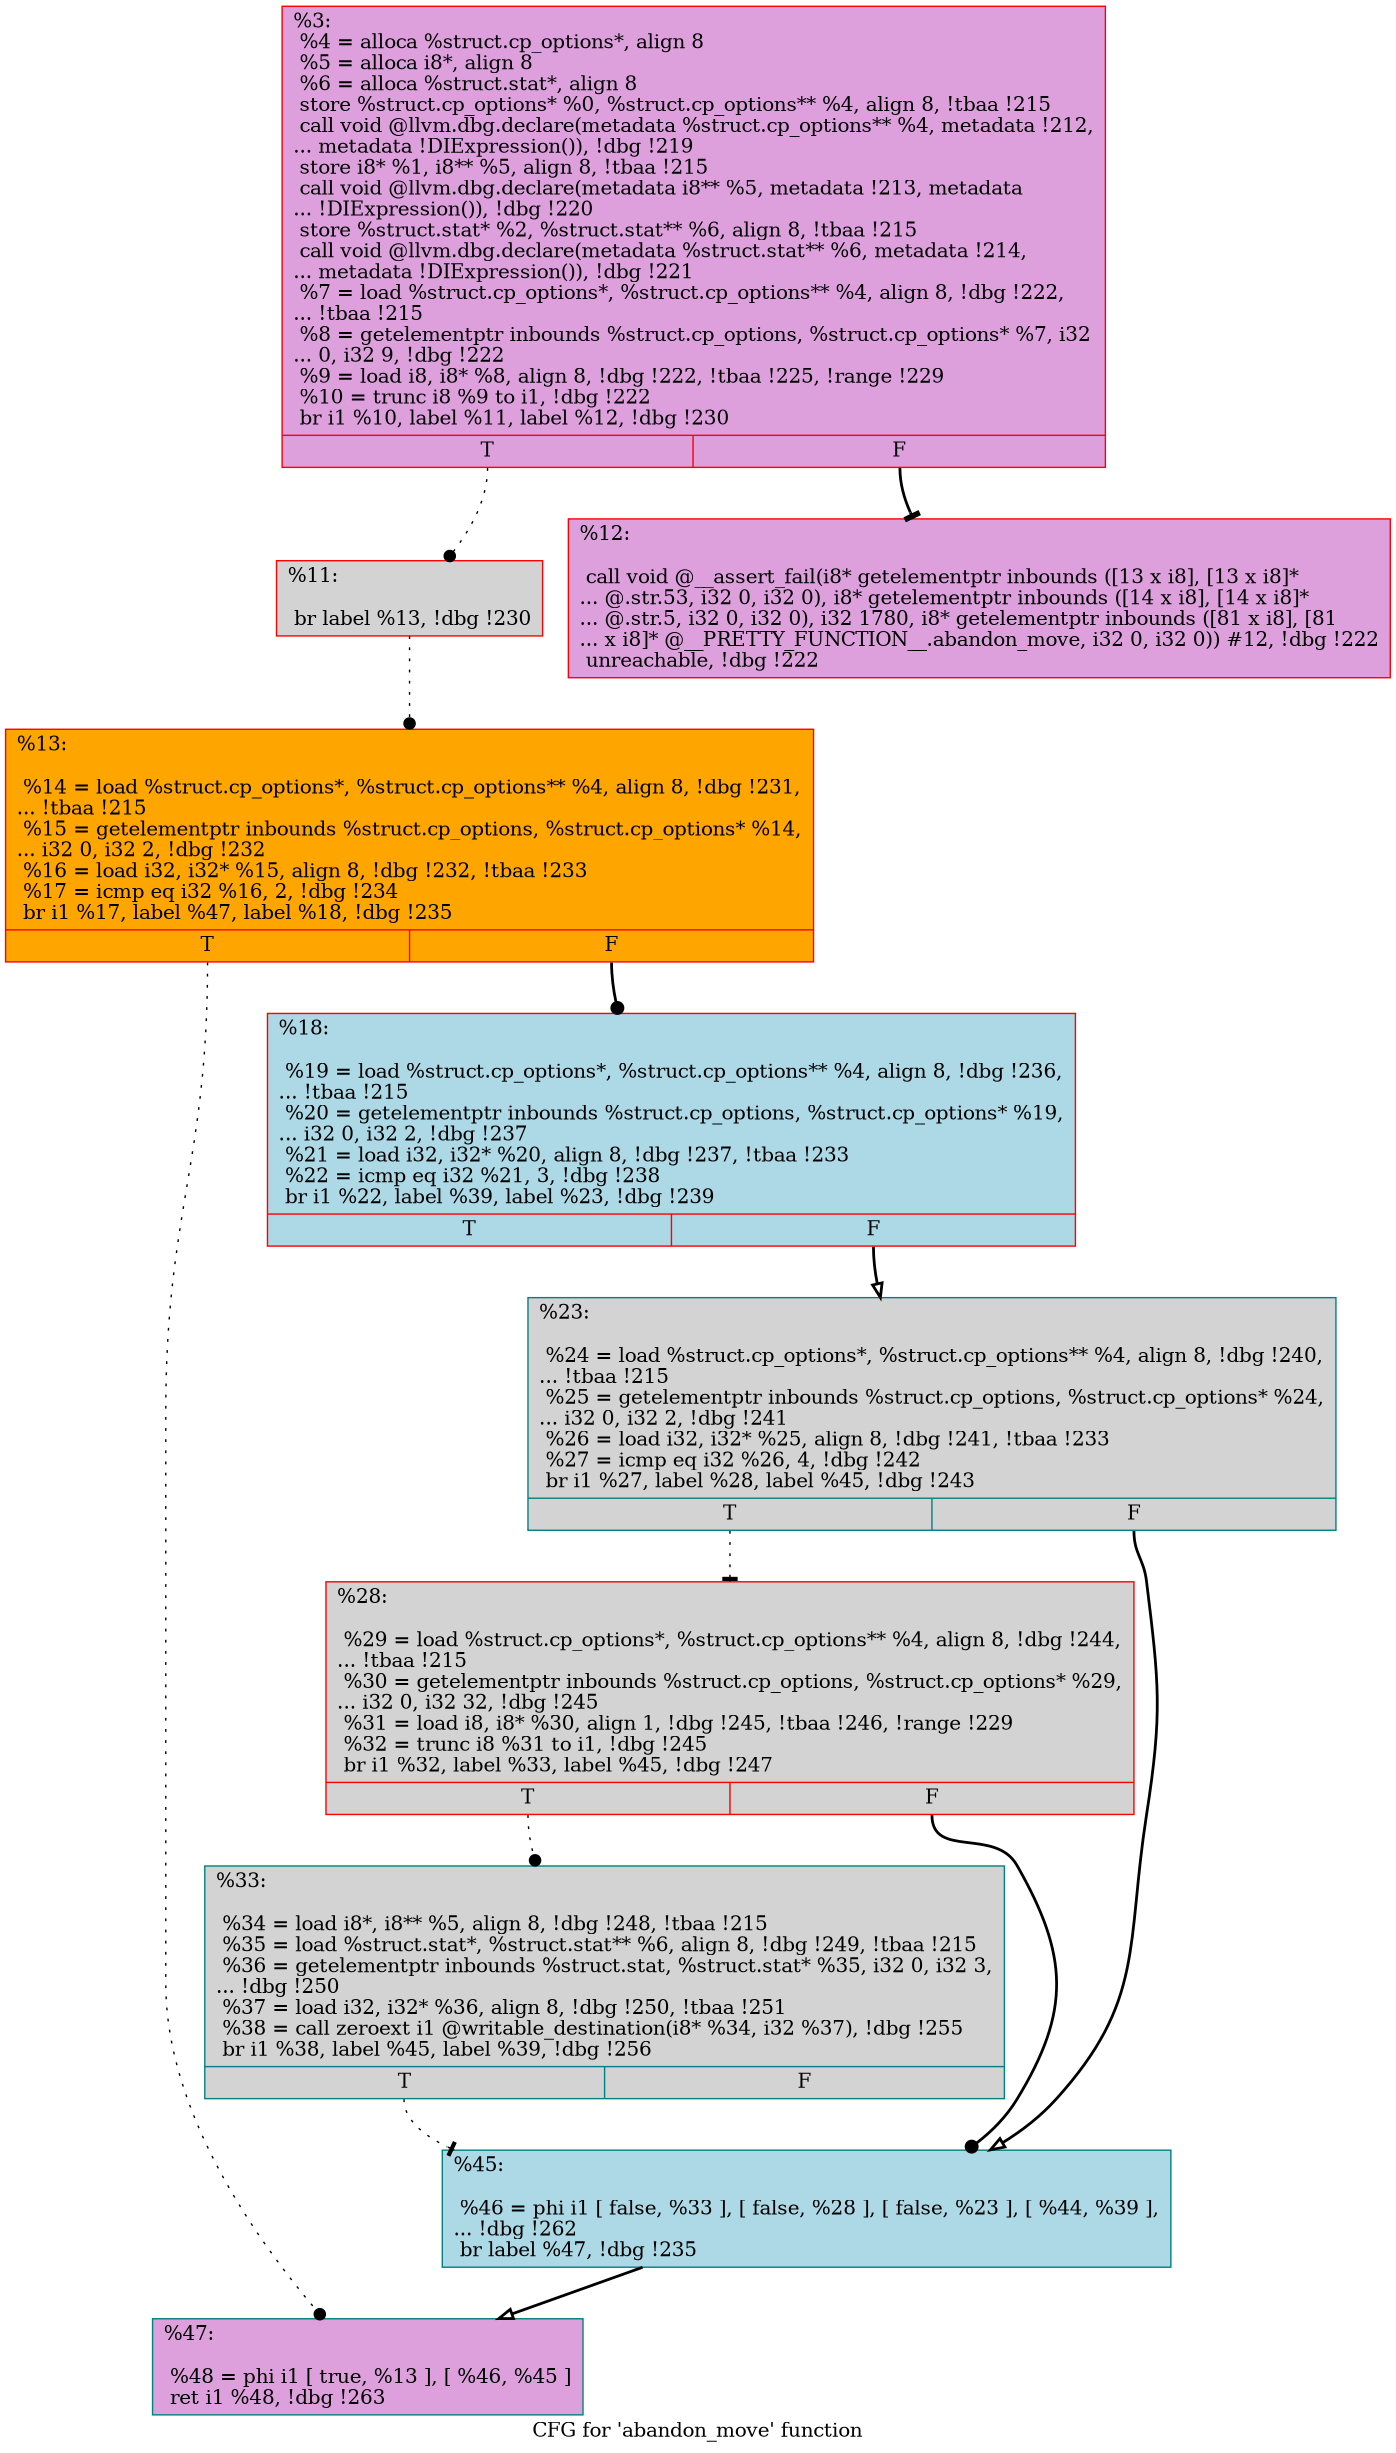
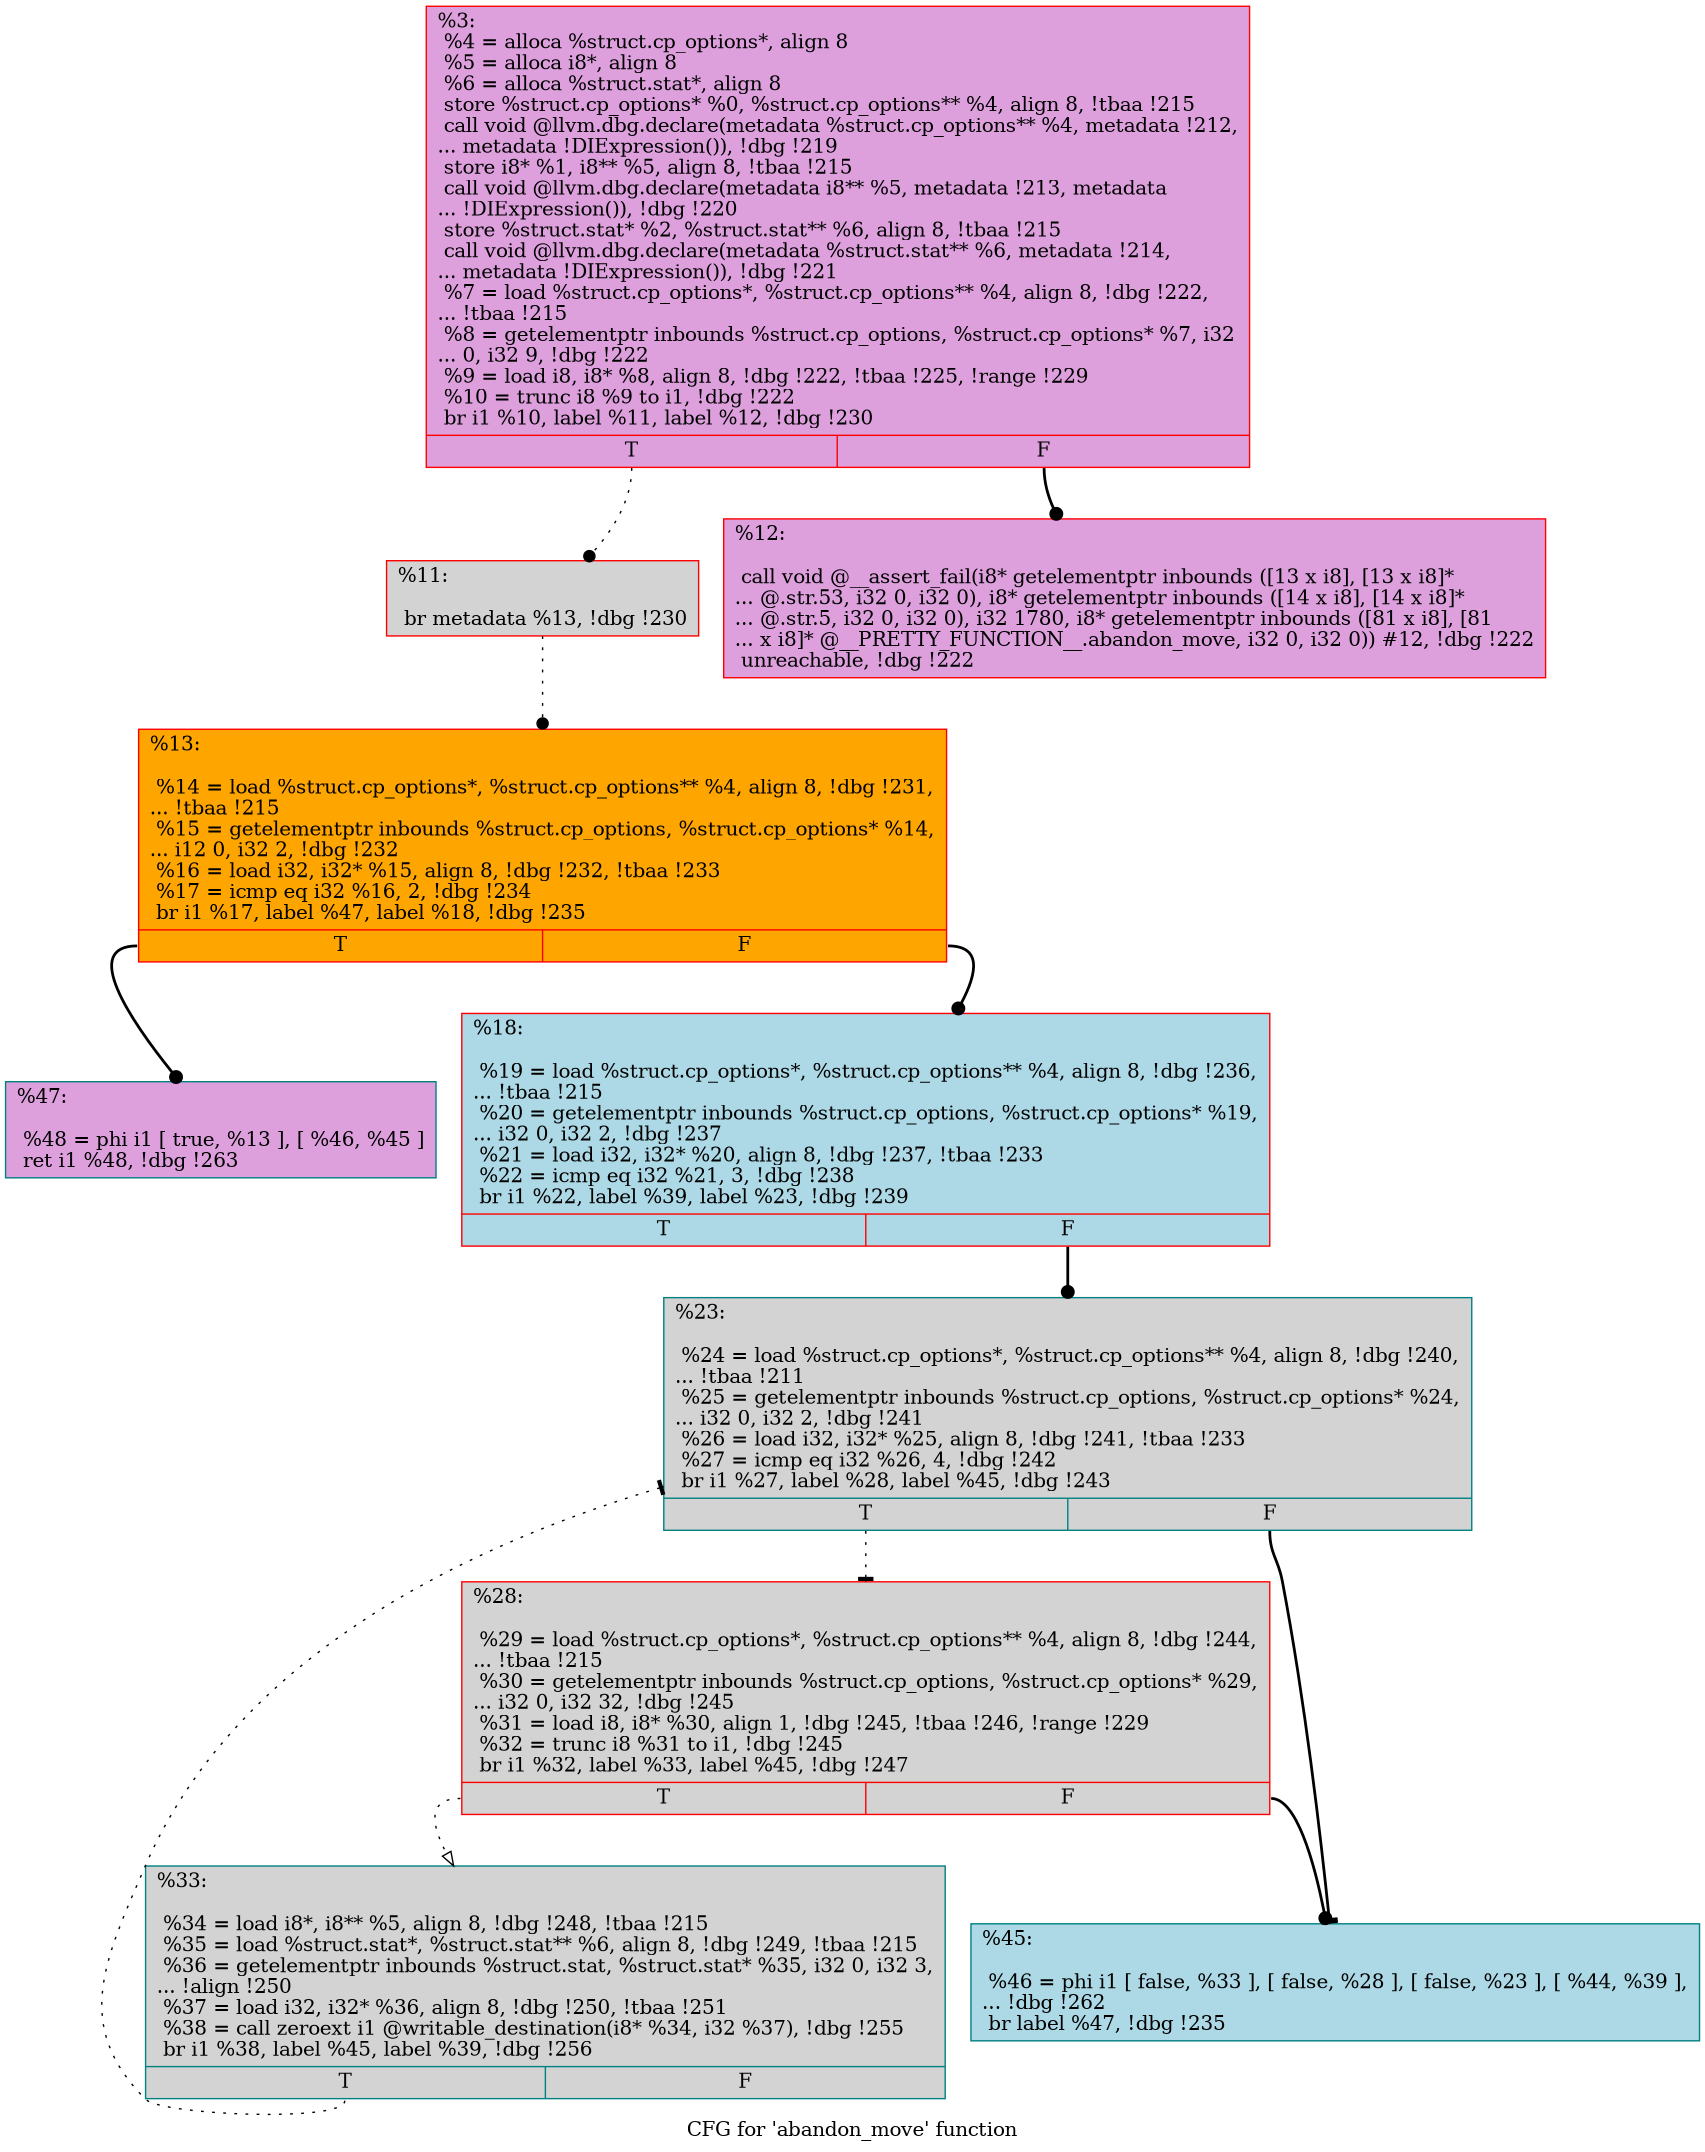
edge "%3:" -> "%12:": arrowhead tee -> dot
node "%11:": text "br label %13, !dbg !230" -> "br metadata %13, !dbg !230"
node "%13:": text "... i32 0, i32 2, !dbg !232" -> "... i12 0, i32 2, !dbg !232"
edge "%18:" -> "%23:": arrowhead onormal -> dot
node "%23:": text "... !tbaa !215" -> "... !tbaa !211"
edge "%13:" -> "%47:": style dotted -> bold
edge "%28:" -> "%33:": arrowhead dot -> onormal
edge "%23:" -> "%45:": arrowhead onormal -> tee
node "%33:": text "... !dbg !250" -> "... !align !250"
edge "%33:" -> "%45:": now "%33:" -> "%23:"
edge "%45:" -> "%47:": removed
